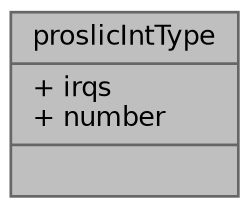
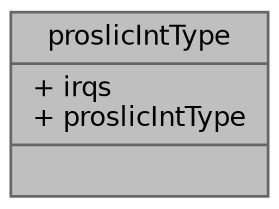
node "proslicIntType": text "+ number" -> "+ proslicIntType"
